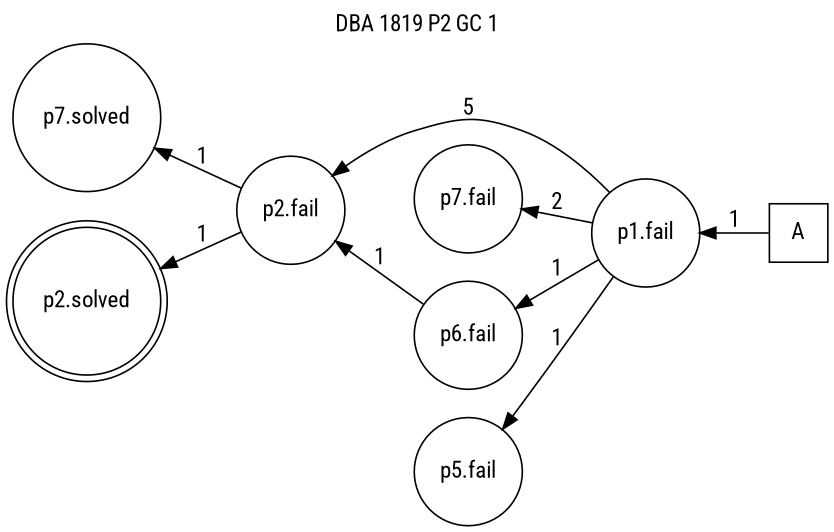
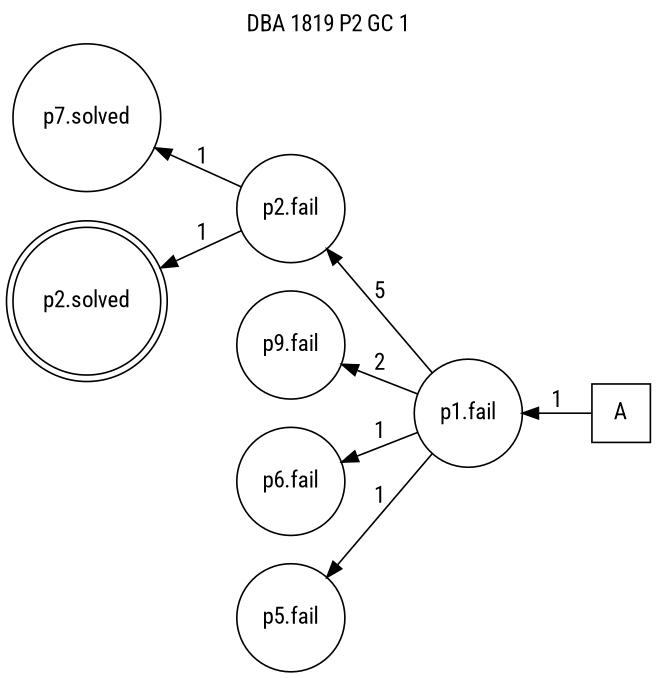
node "p7.fail": label "p7.fail" -> "p9.fail"
edge "p6.fail" -> "p2.fail": removed, label "1"
